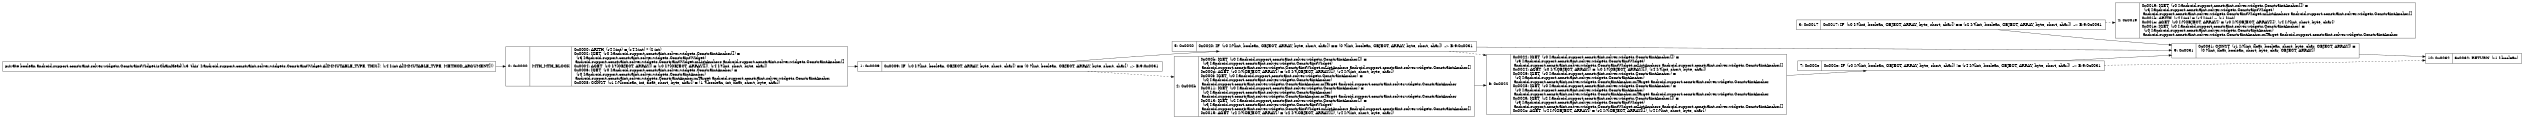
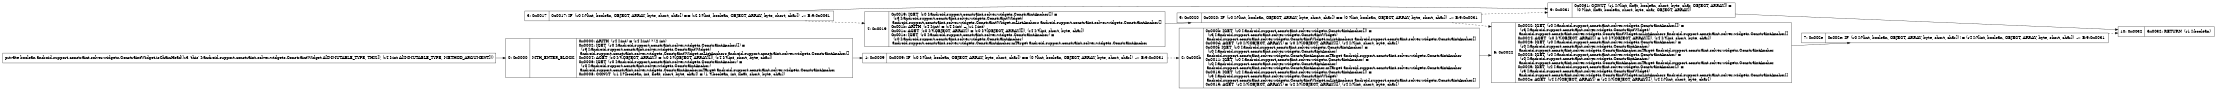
edge "5: 0x0020" -> "9: 0x0031": style solid -> dashed
edge "1: 0x0009" -> "5: 0x0020": now "4: 0x0019" -> "5: 0x0020"
edge "7: 0x002e" -> "9: 0x0031": removed
node "0: 0x0000": text "MTH_MTH_BLOCK" -> "MTH_ENTER_BLOCK"
